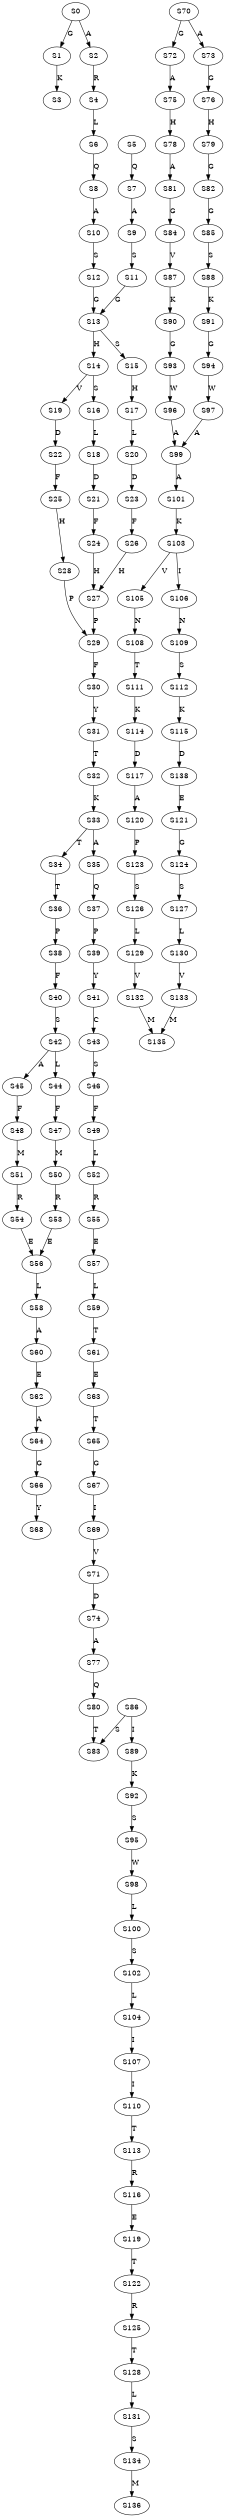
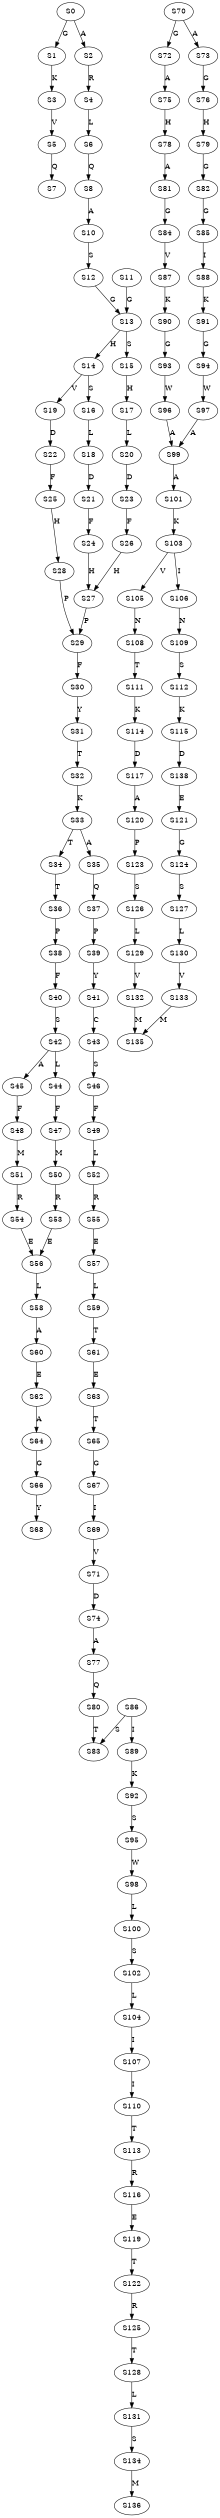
edge "S3" -> "S5": added, label "V"
node "S9": removed
edge "S85" -> "S88": label "S" -> "I"
